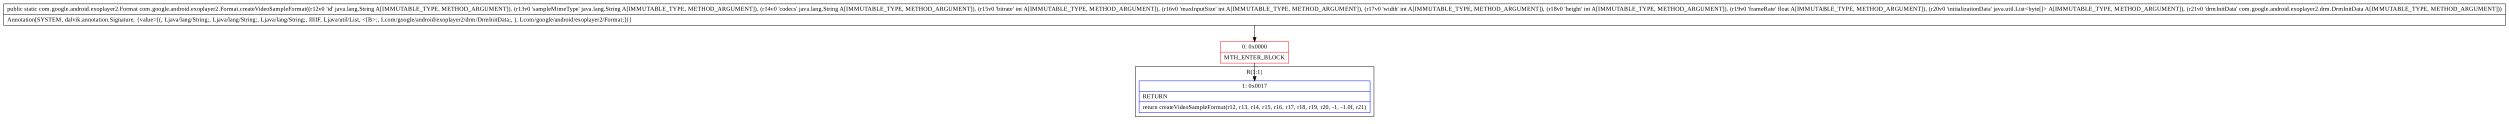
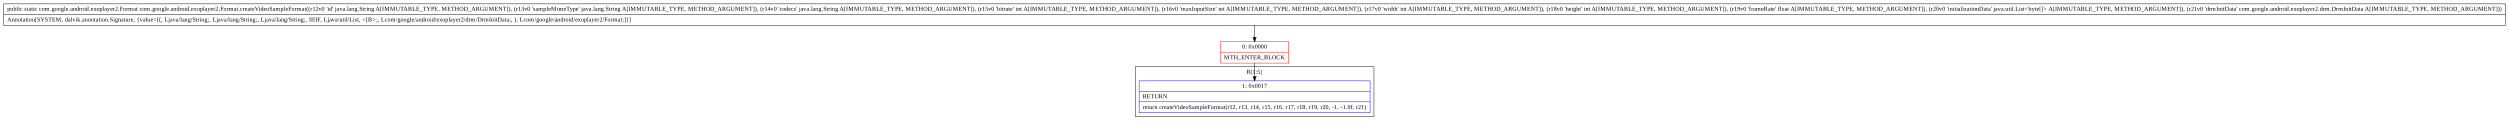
cluster "R(1:1)": label "R(1:1)" -> "R(1:5)"
